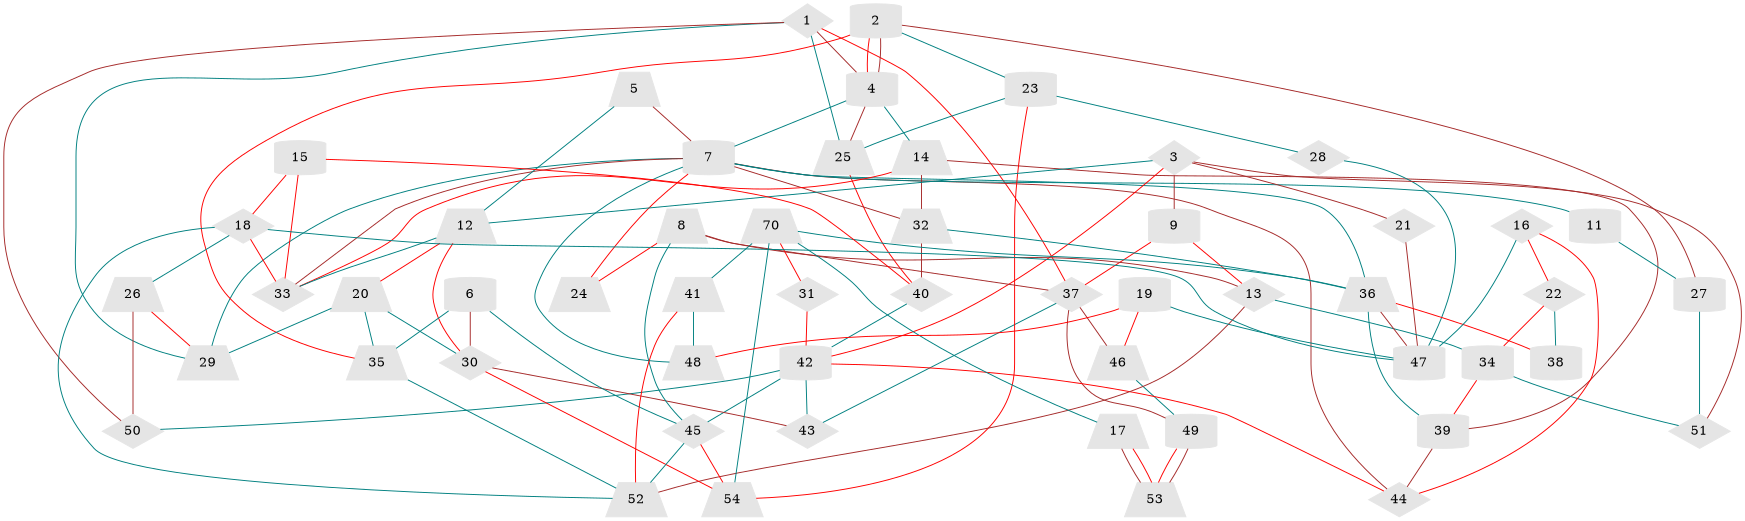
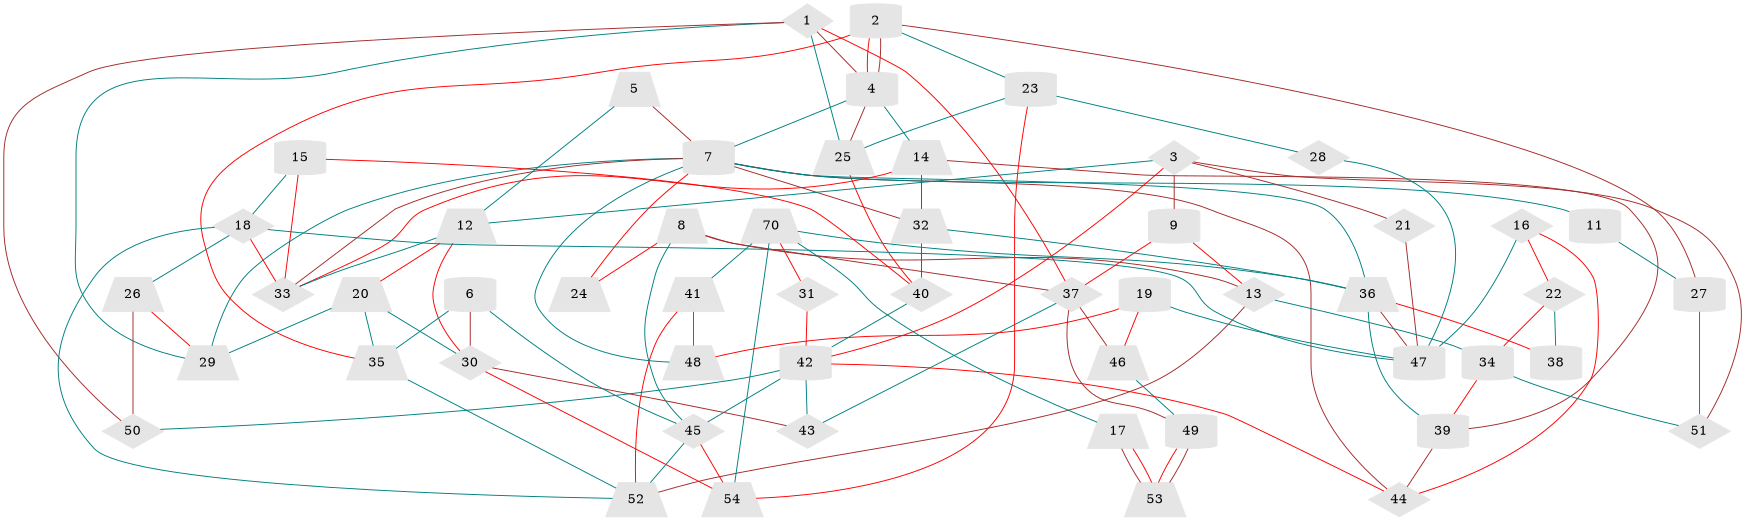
edge "15" -- "18": color red -> teal
